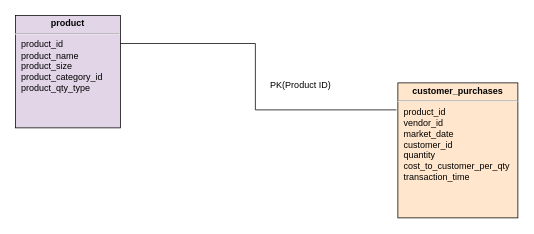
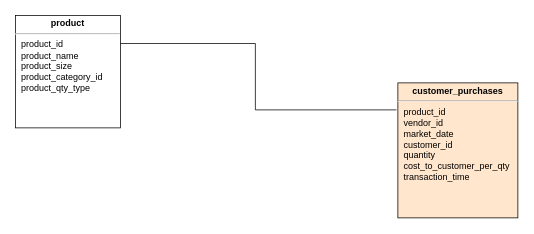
node "product product_id product_name product_size product_category_id product_qty_type": fillcolor #e1d5e7 -> #ffffff
node "PK(Product ID)": removed
